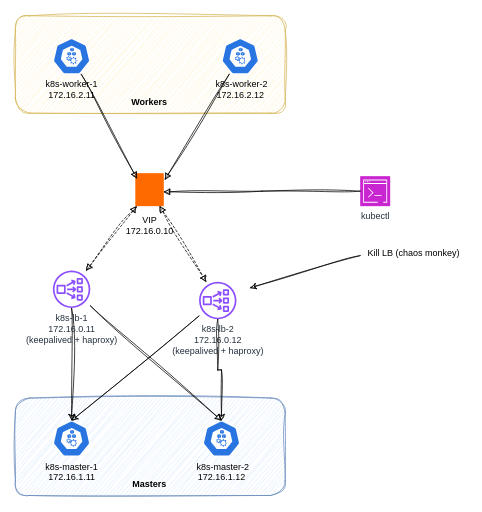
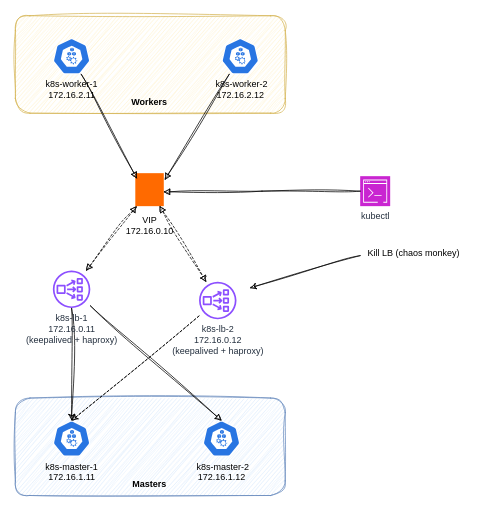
edge "k8s-lb-2 172.16.0.12 (keepalived + haproxy)" -> "k8s-master-1 172.16.1.11": style solid -> dashed
edge "k8s-lb-2 172.16.0.12 (keepalived + haproxy)" -> "k8s-master-2 172.16.1.12": removed
